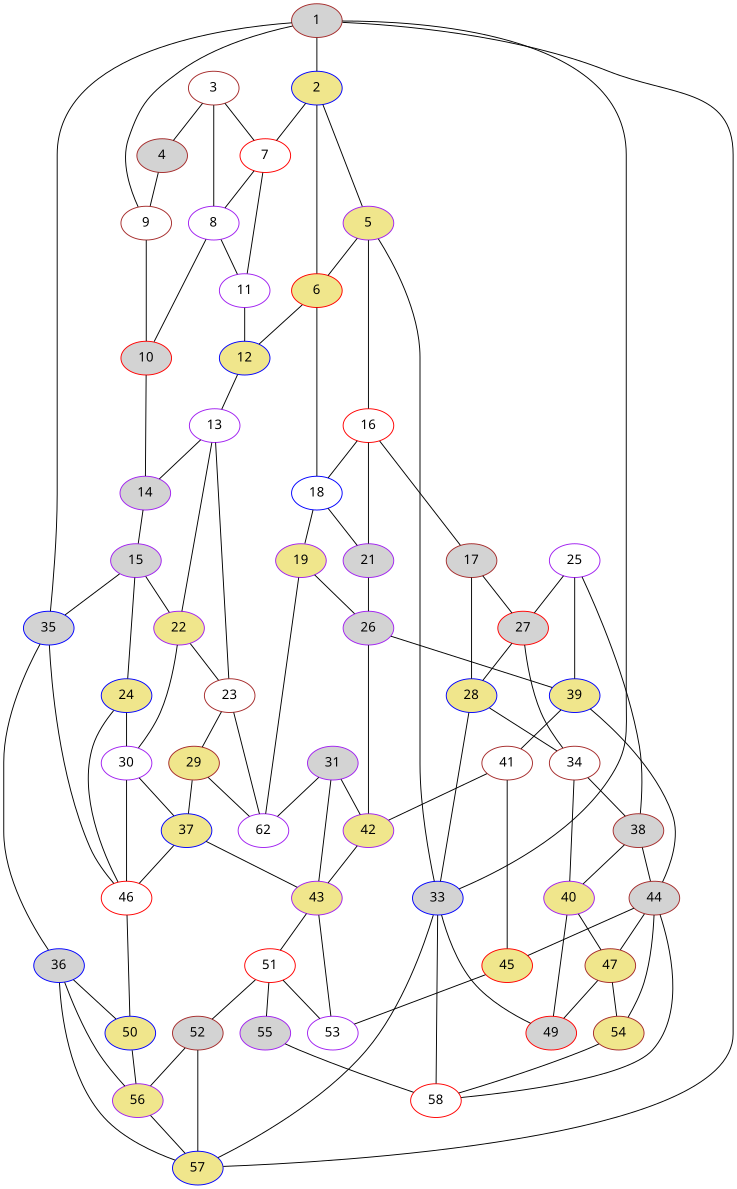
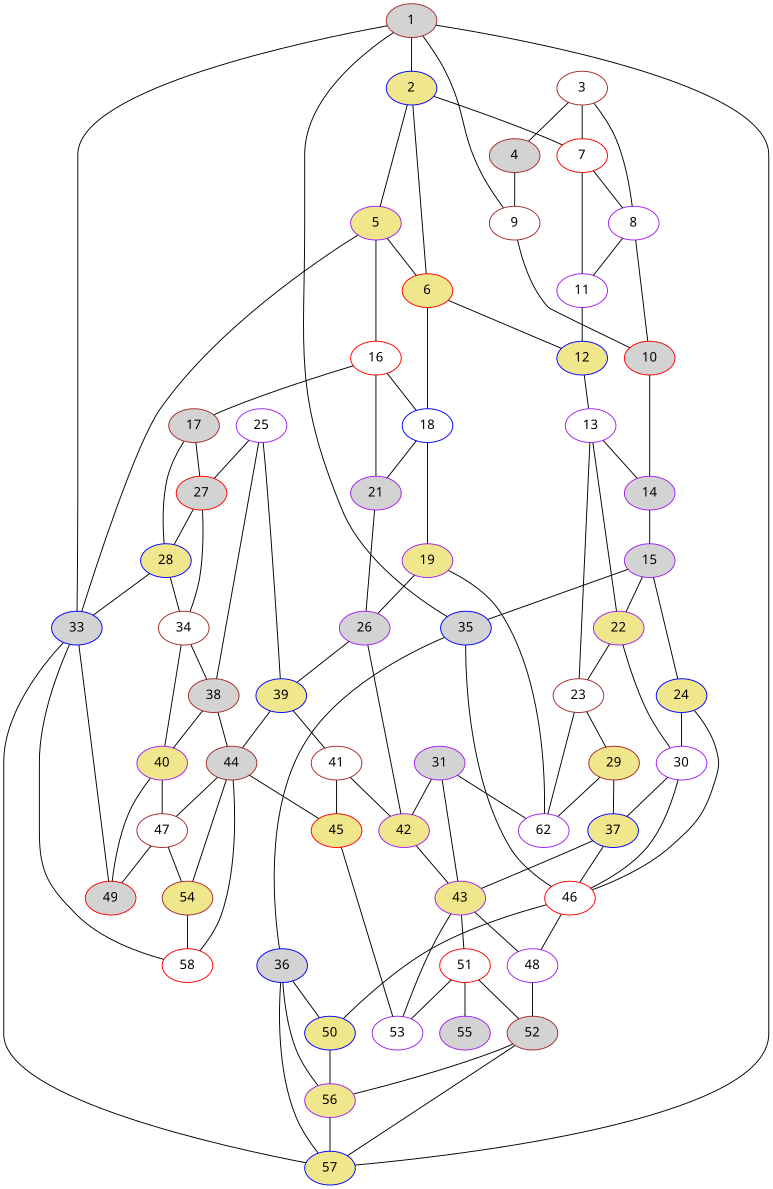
node "48": added
node "47": fillcolor khaki -> white
edge "55" -- "58": removed
